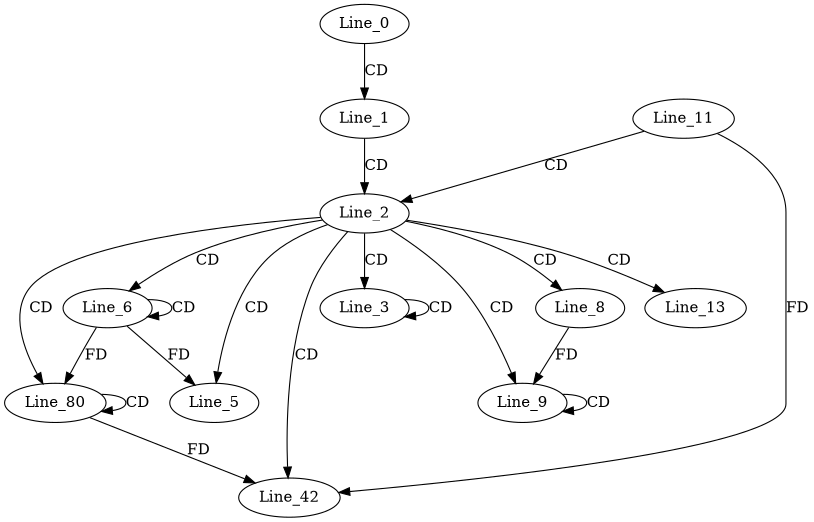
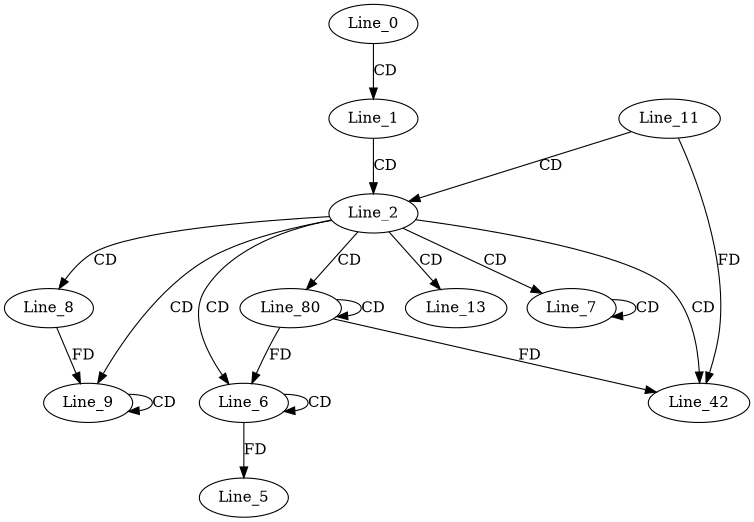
edge "Line_2" -> "Line_5": removed, label "CD"
node "Line_3": label "Line_3" -> "Line_7"
edge "Line_6" -> "Line_80": reversed
